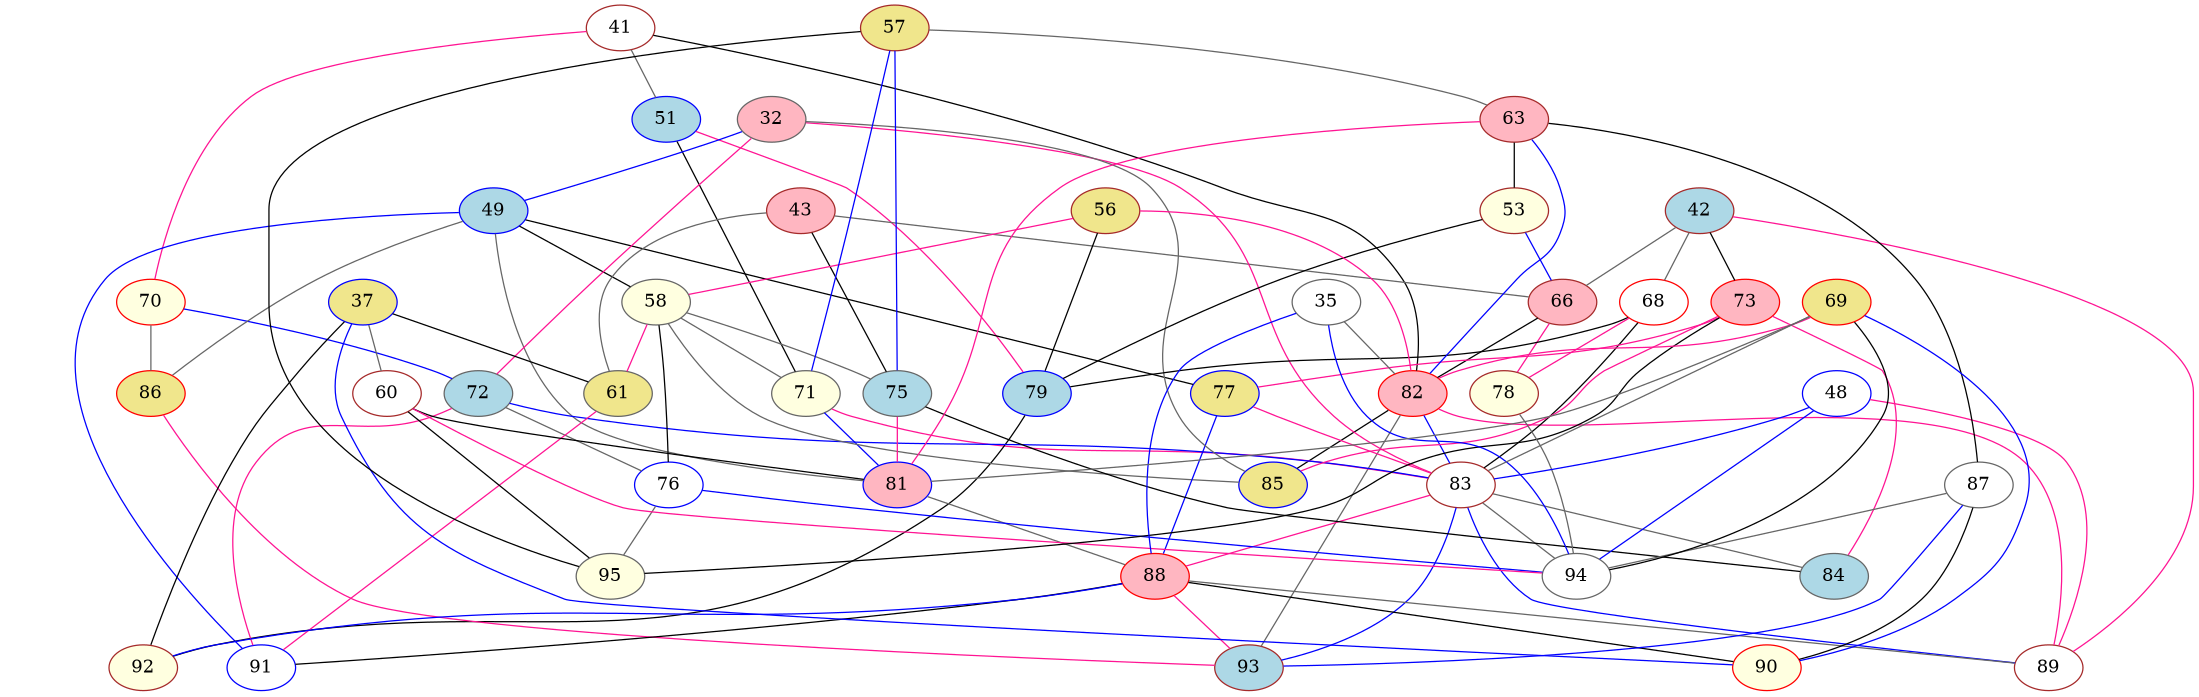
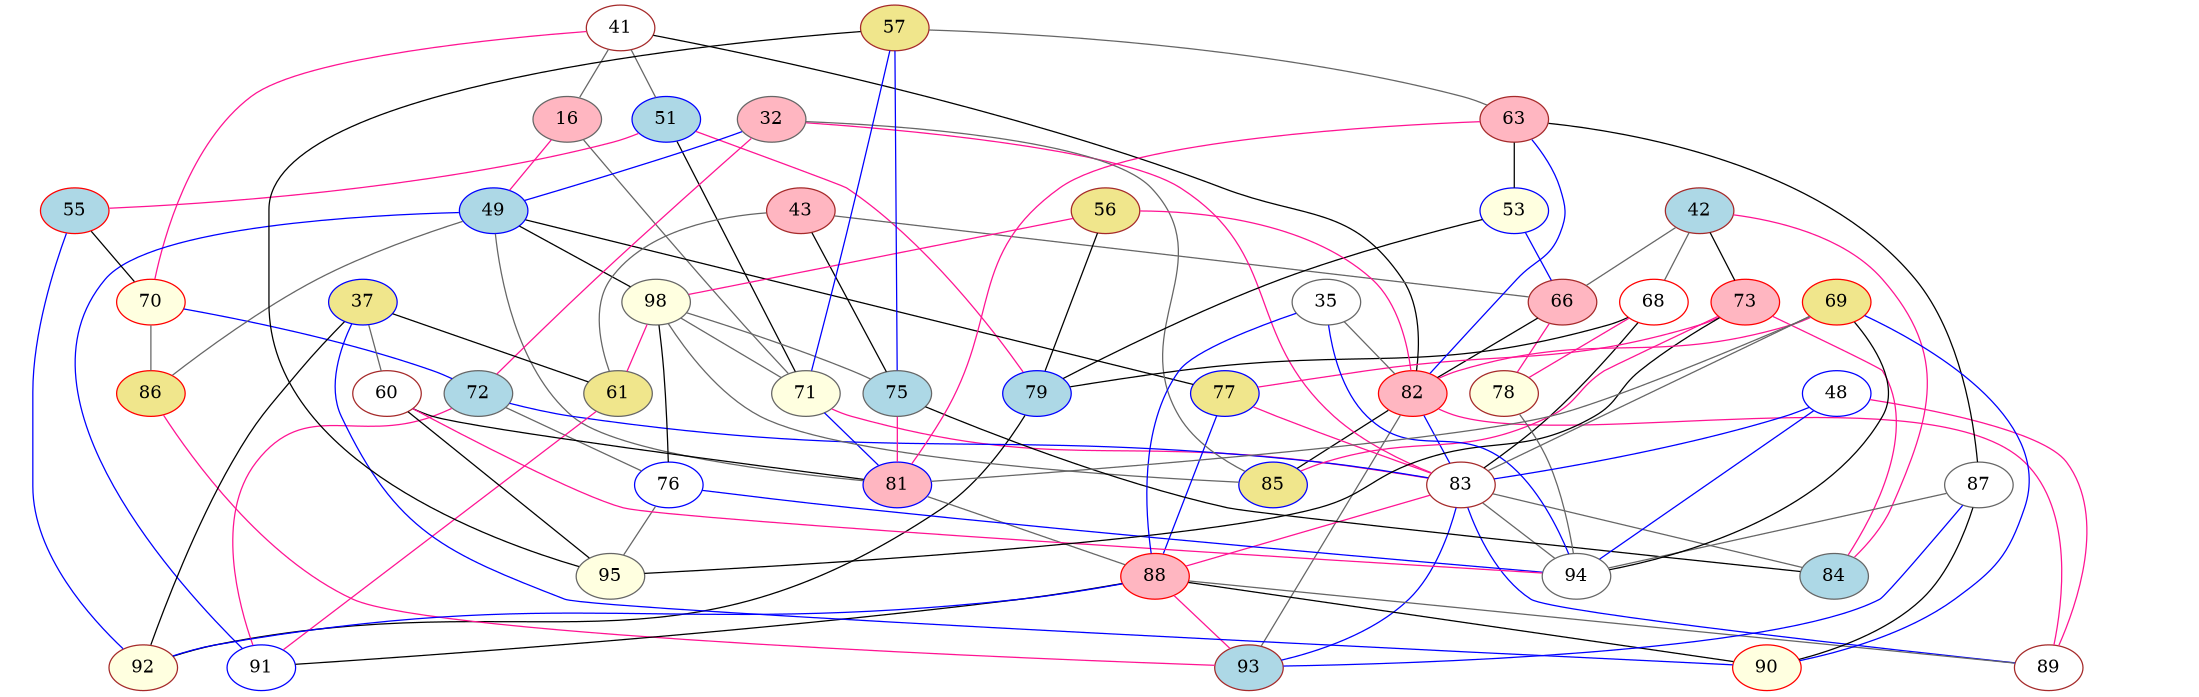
node "16": added
node "55": added
node "53": color brown -> blue
node "58": label "58" -> "98"
edge "42" -- "89": now "42" -- "84"
